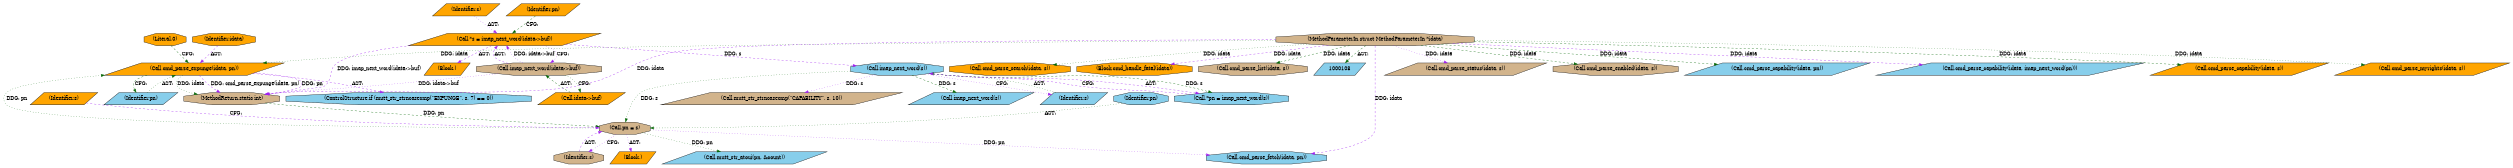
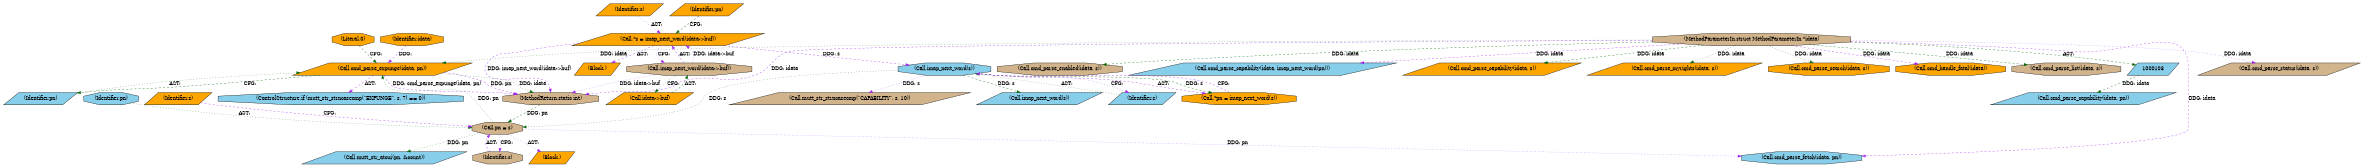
edge "(Identifier,idata)" -> "(Call,cmd_parse_expunge(idata, pn))": label "AST: " -> "DDG: "
edge "(MethodParameterIn,struct MethodParameterIn *idata)" -> "(Call,cmd_parse_capability(idata, pn))": now "1000108" -> "(Call,cmd_parse_capability(idata, pn))"
node "(Block,cmd_handle_fatal(idata))": label "(Block,cmd_handle_fatal(idata))" -> "(Call,cmd_handle_fatal(idata))"
node "(Call,*pn = imap_next_word(s))": fillcolor skyblue -> orange
